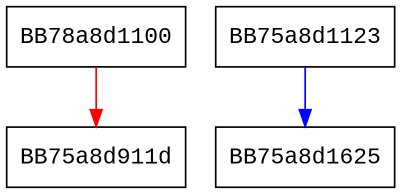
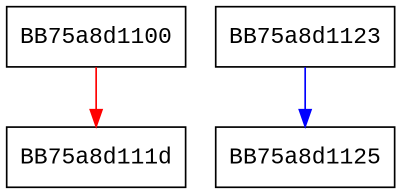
node "BB78a8d1100": label "BB78a8d1100" -> "BB75a8d1100"
node "BB75a8d911d": label "BB75a8d911d" -> "BB75a8d111d"
node "BB75a8d1625": label "BB75a8d1625" -> "BB75a8d1125"
